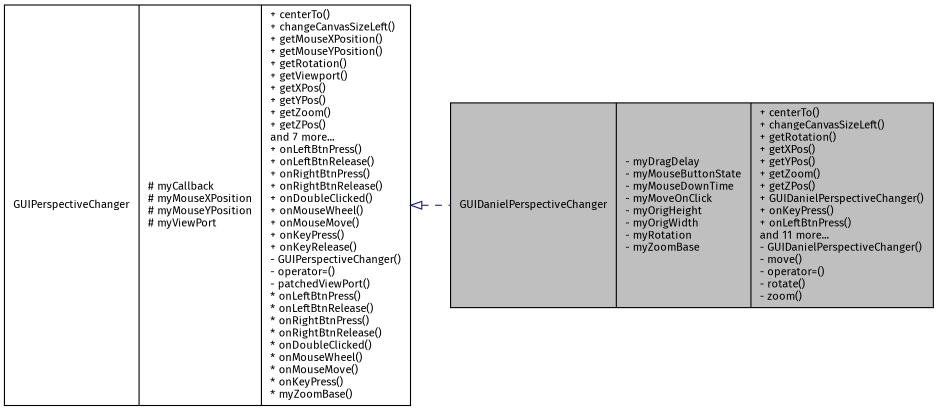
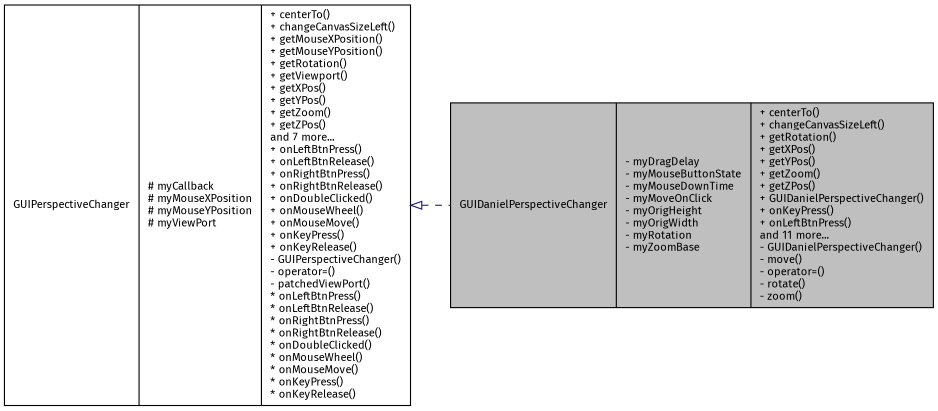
node "GUIPerspectiveChanger": text "* myZoomBase()" -> "* onKeyRelease()"
